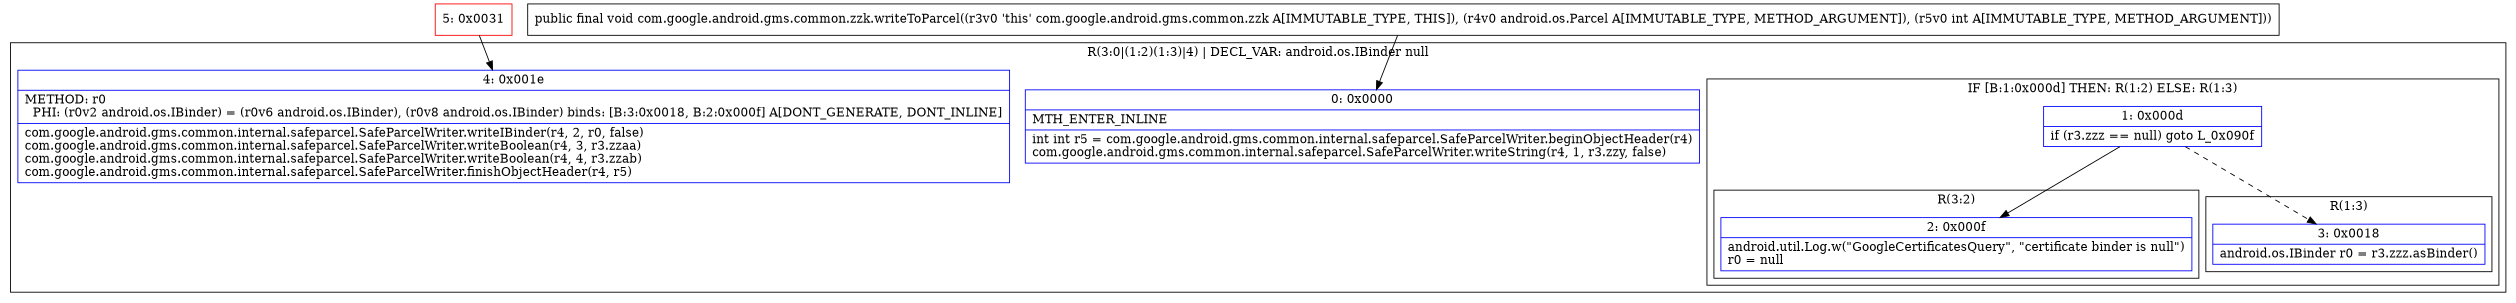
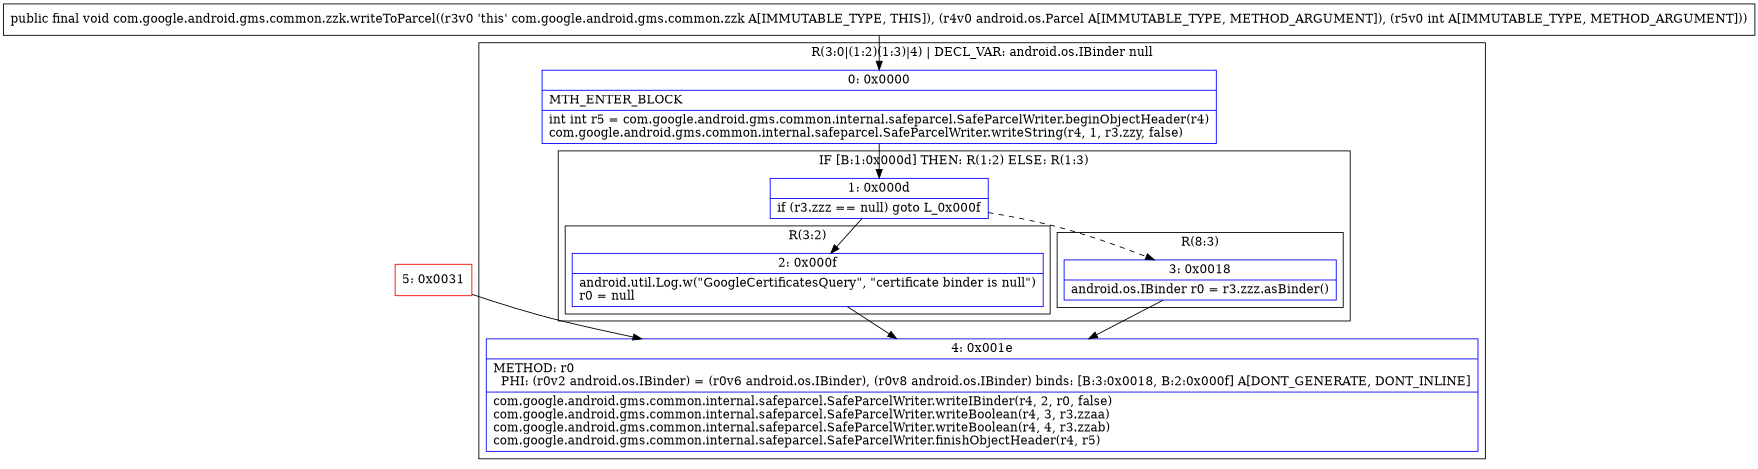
node "0: 0x0000": text "MTH_ENTER_INLINE" -> "MTH_ENTER_BLOCK"
node "1: 0x000d": text "if (r3.zzz == null) goto L_0x090f" -> "if (r3.zzz == null) goto L_0x000f"
edge "0: 0x0000" -> "1: 0x000d": added
cluster "R(1:3)": label "R(1:3)" -> "R(8:3)"
edge "3: 0x0018" -> "4: 0x001e": added
edge "2: 0x000f" -> "4: 0x001e": added
